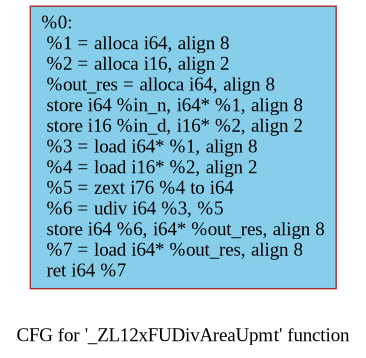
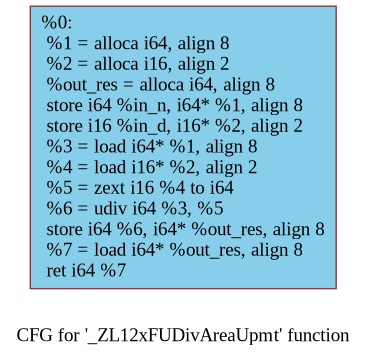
node "%0:": text "%5 = zext i76 %4 to i64" -> "%5 = zext i16 %4 to i64"
